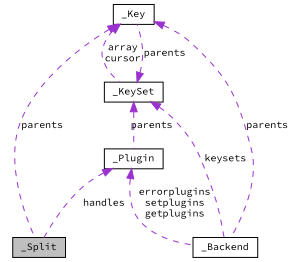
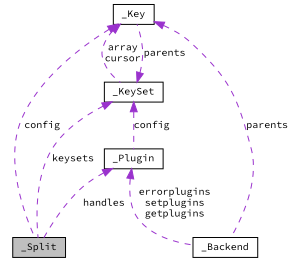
edge "_Split" -> "_Key": label "parents" -> "config"
edge "_Plugin" -> "_KeySet": label "parents" -> "config"
edge "_Backend" -> "_KeySet": now "_Split" -> "_KeySet"
